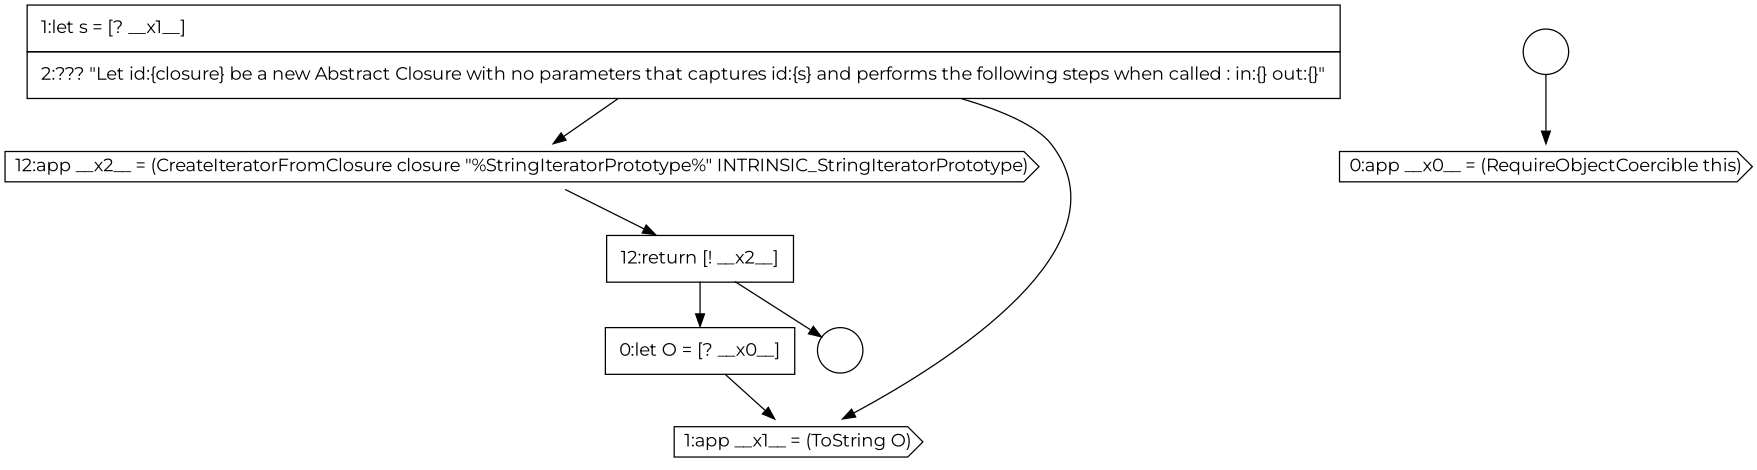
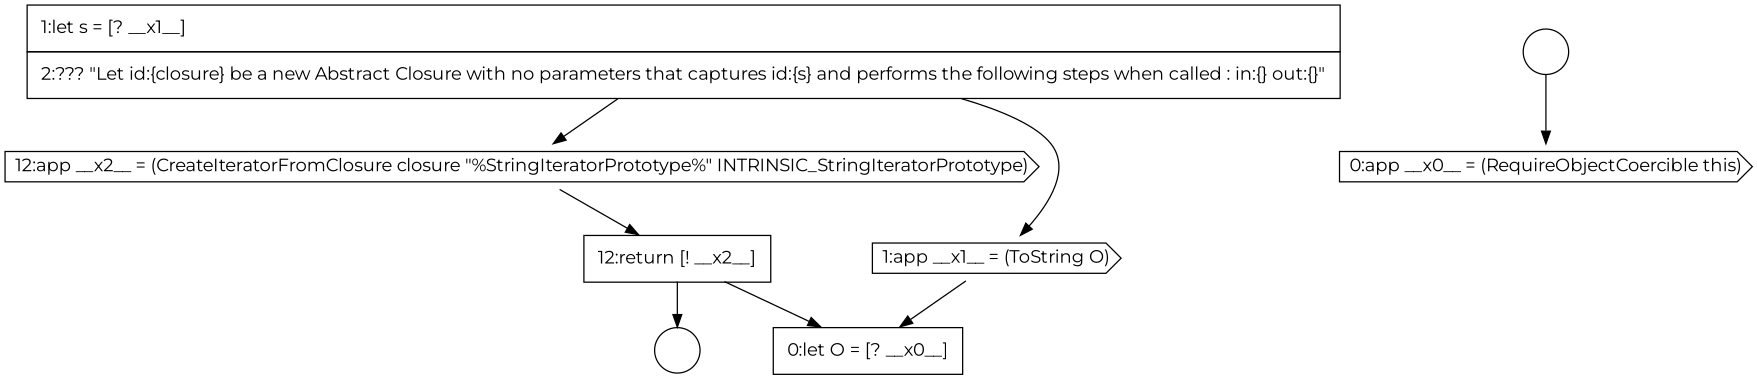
edge "0:let O = [? __x0__]" -> "1:app __x1__ = (ToString O)": reversed
